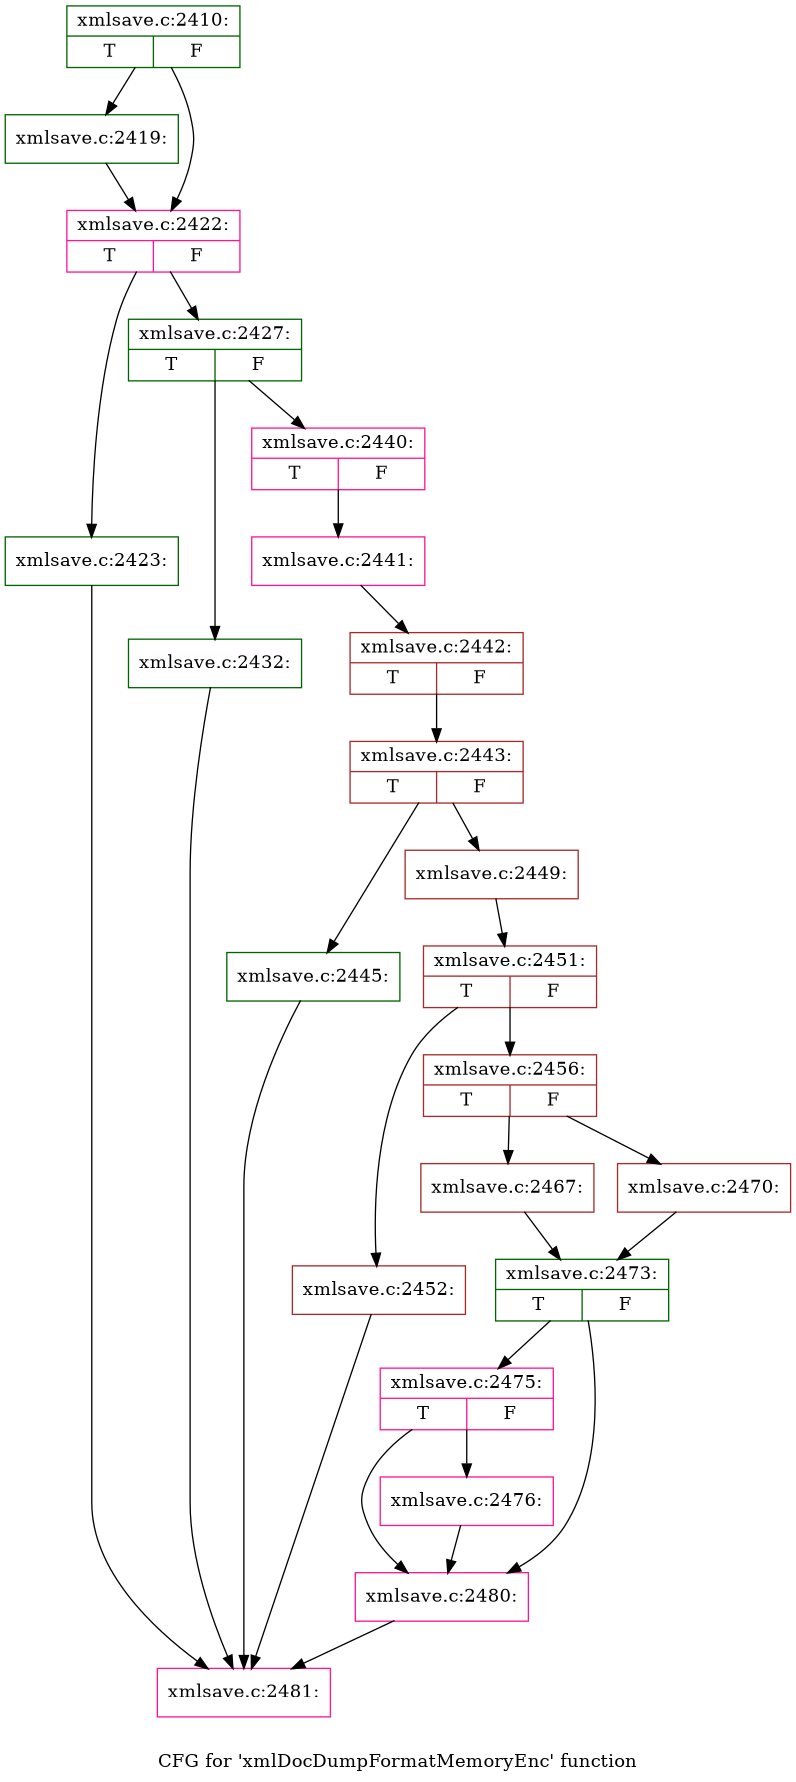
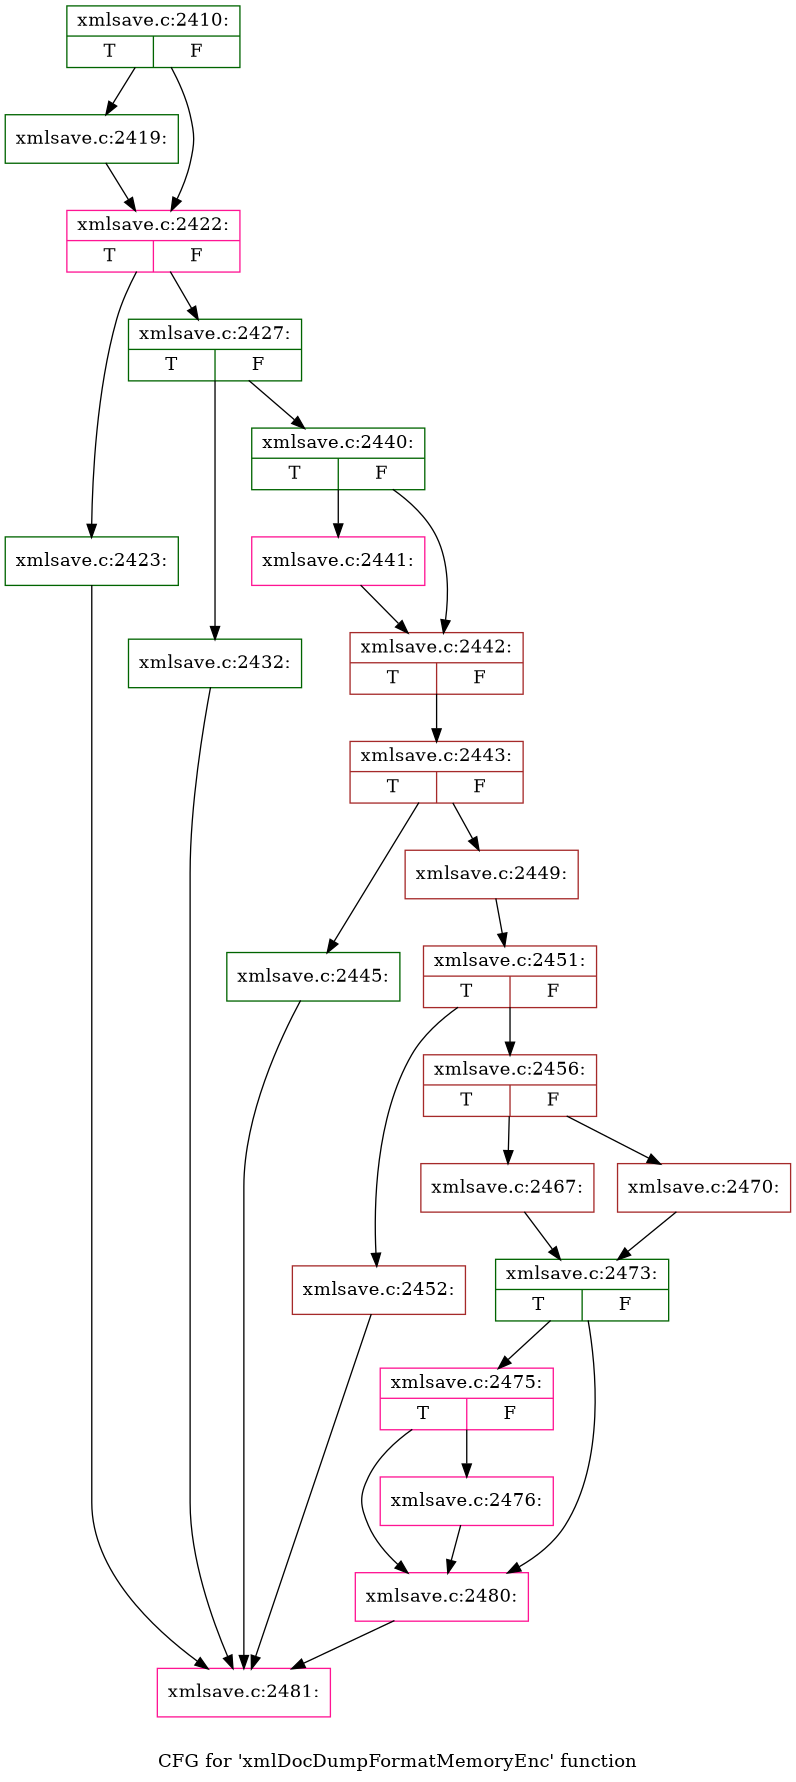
node "xmlsave.c:2440:": color deeppink -> darkgreen
edge "xmlsave.c:2440:" -> "xmlsave.c:2442:": added
